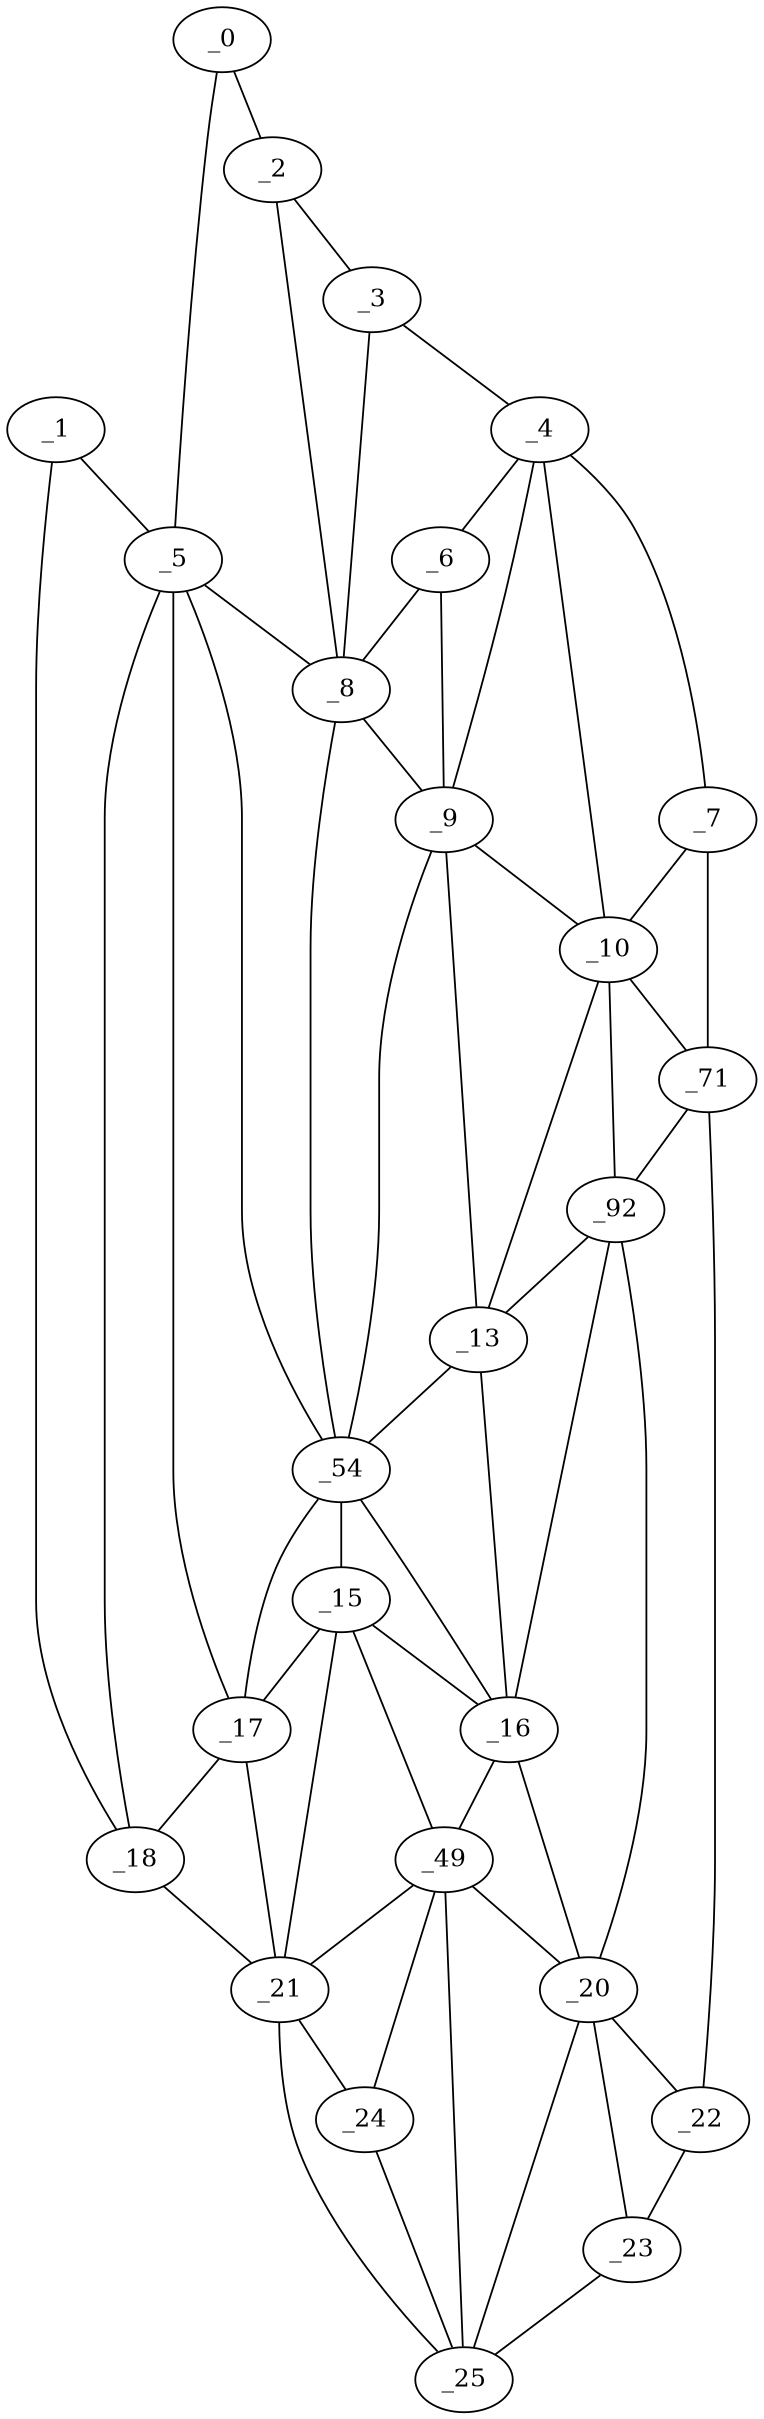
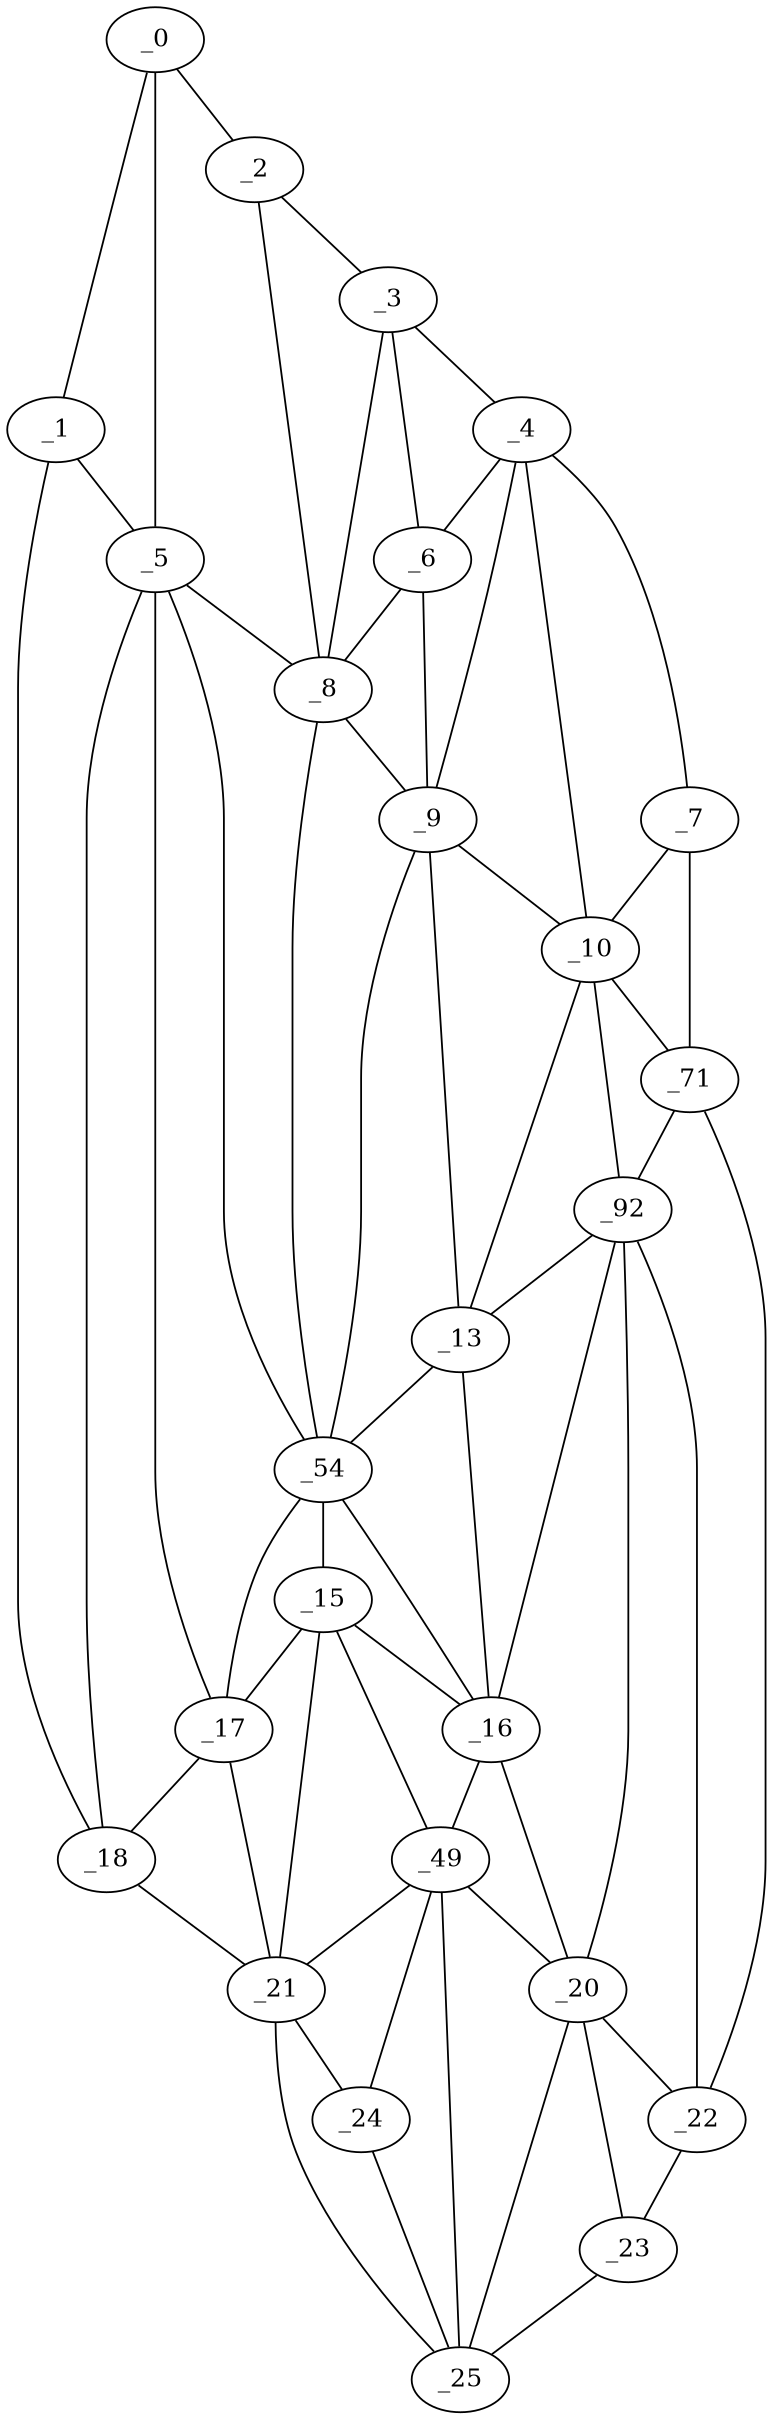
edge "_0" -- "_1": added
edge "_3" -- "_6": added
edge "_92" -- "_22": added
